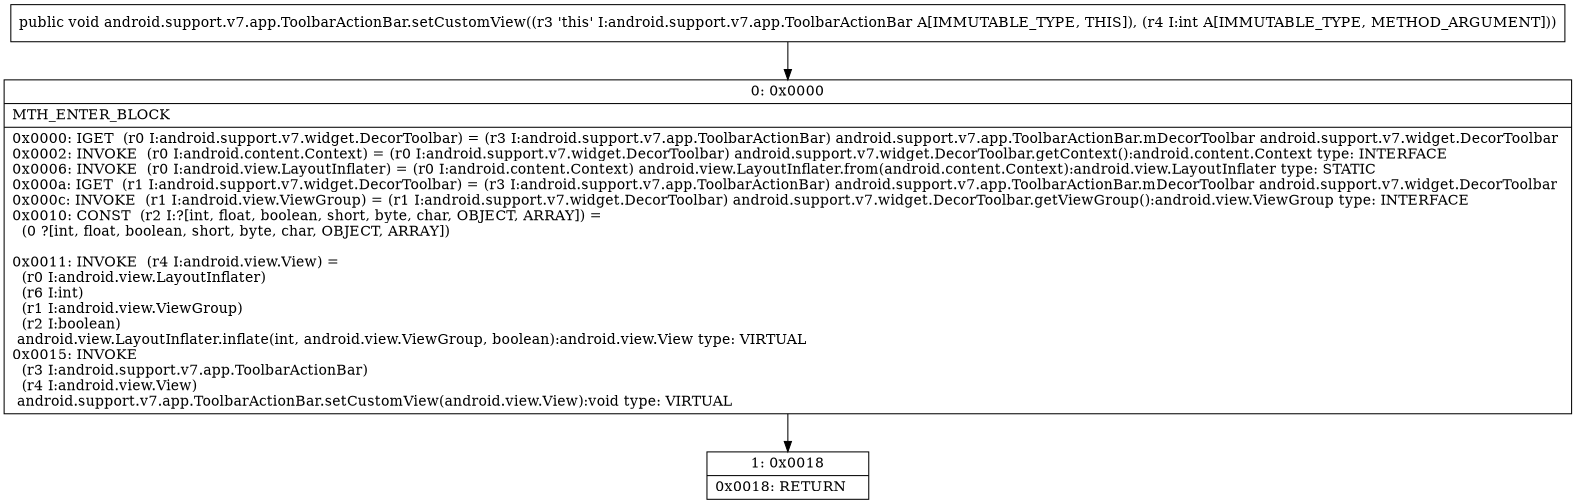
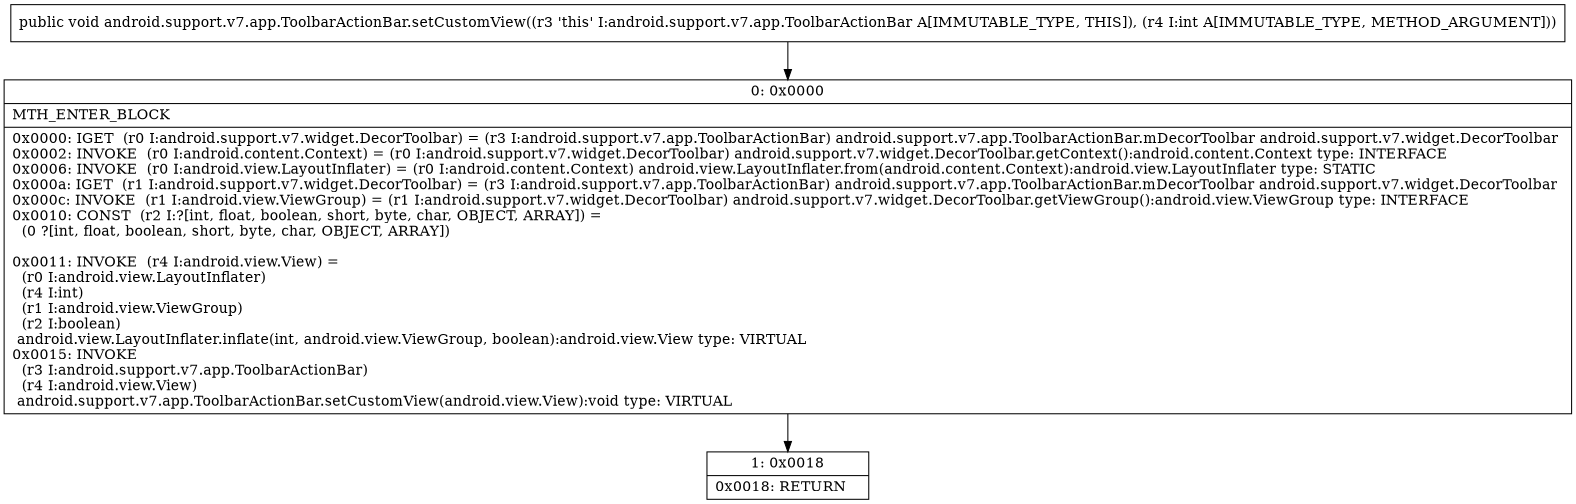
node "0: 0x0000": text "(r6 I:int)" -> "(r4 I:int)"
